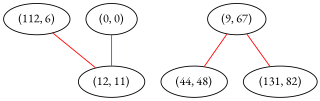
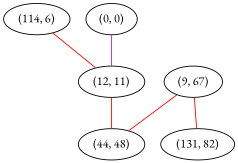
node "(112, 6)": label "(112, 6)" -> "(114, 6)"
edge "(12, 11)" -- "(44, 48)": added
